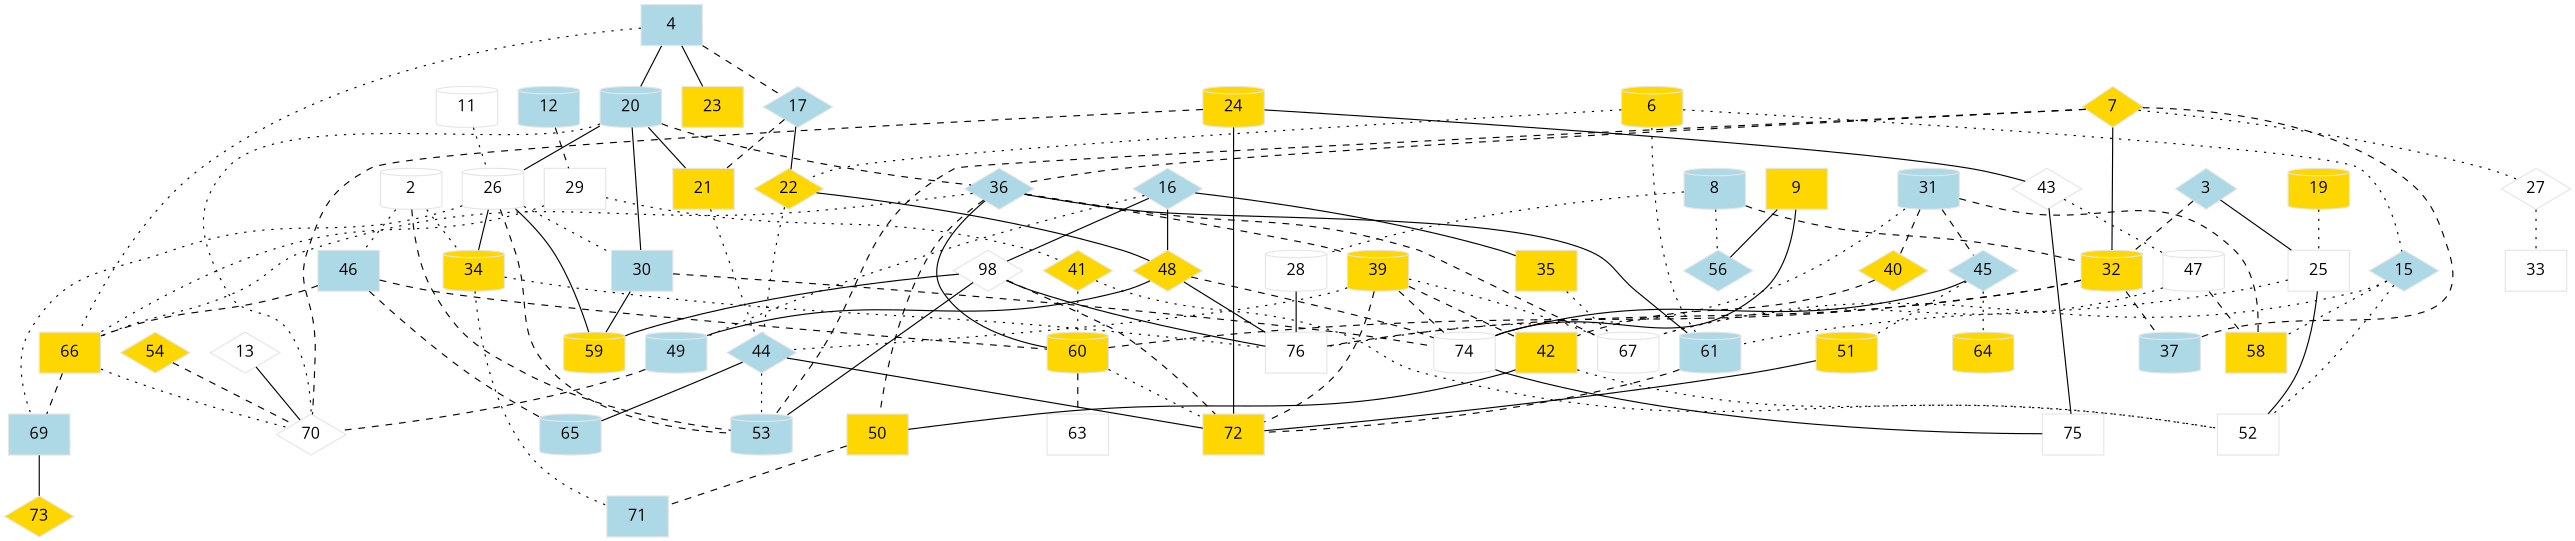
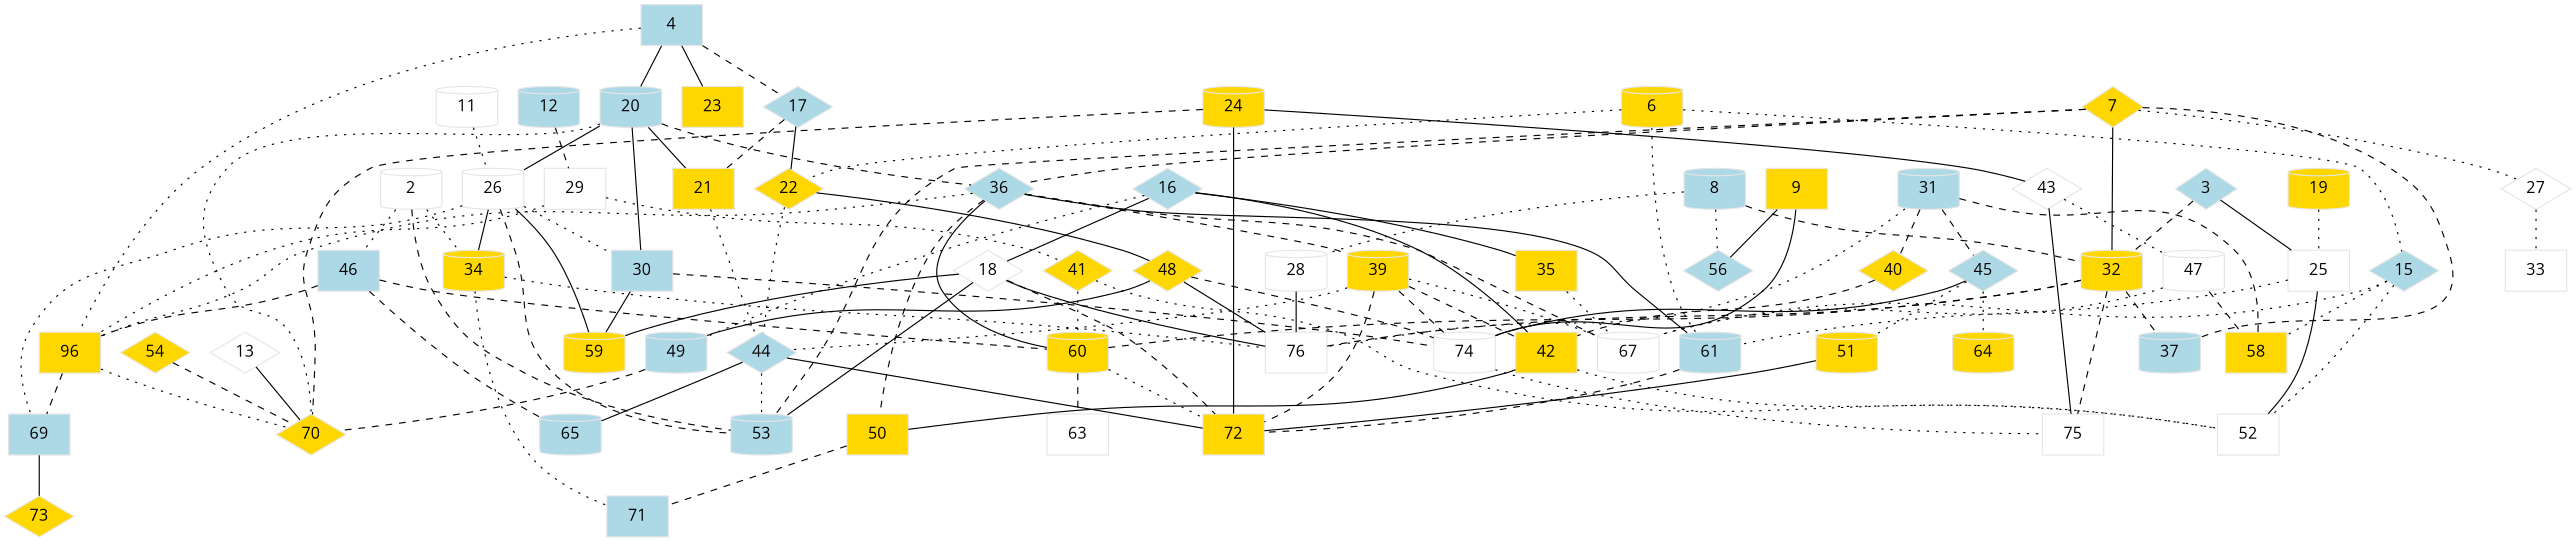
edge "16" -- "48": now "16" -- "42"
node "98": label "98" -> "18"
node "66": label "66" -> "96"
edge "32" -- "75": added
edge "74" -- "75": style solid -> dotted
node "70": fillcolor white -> gold
